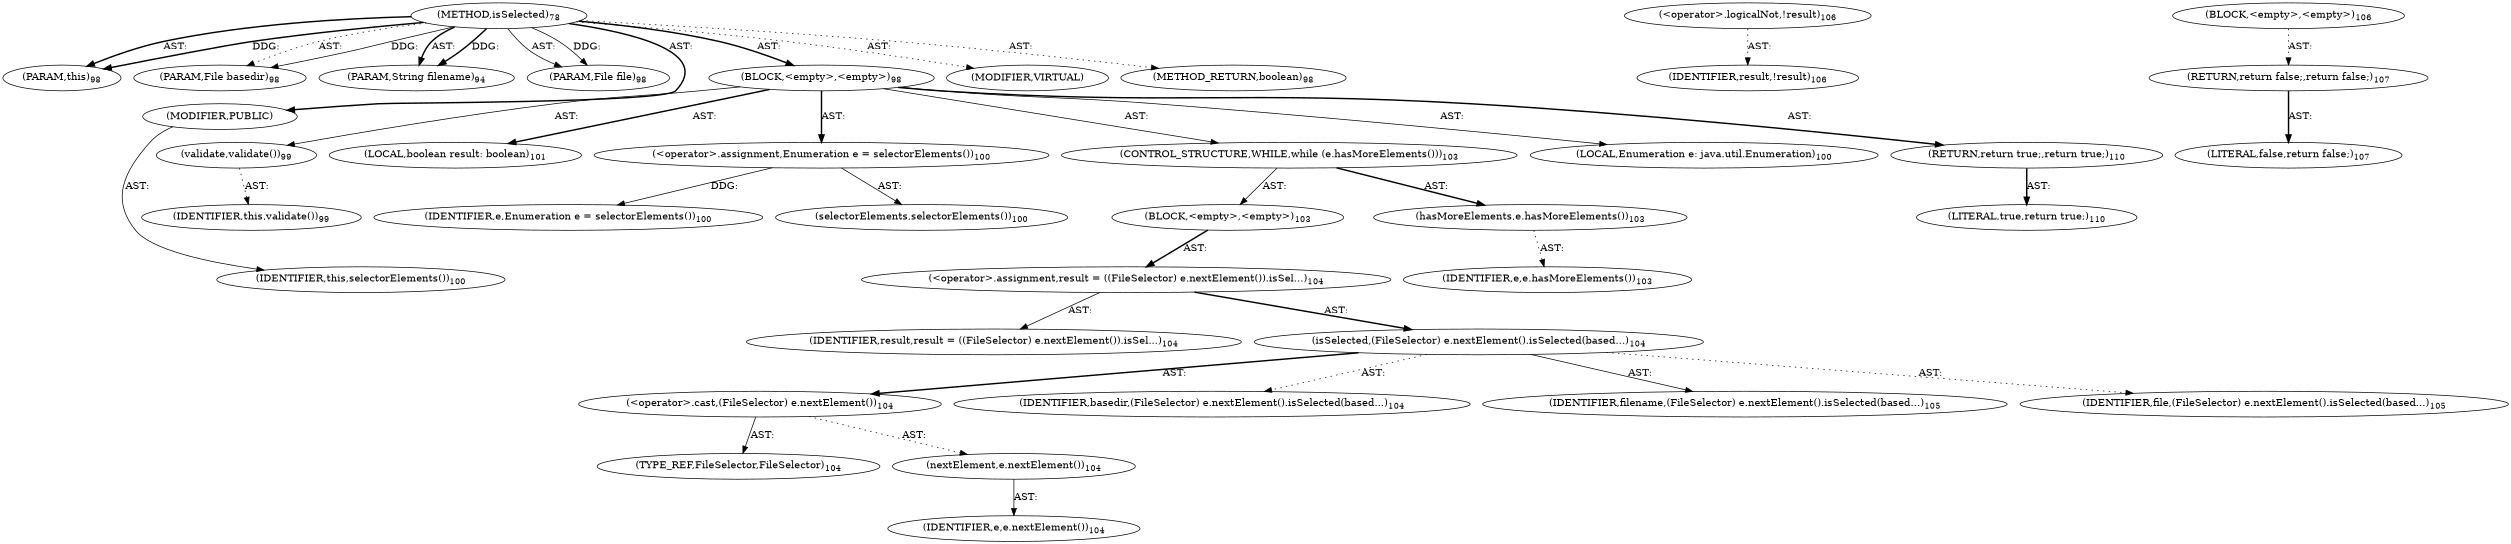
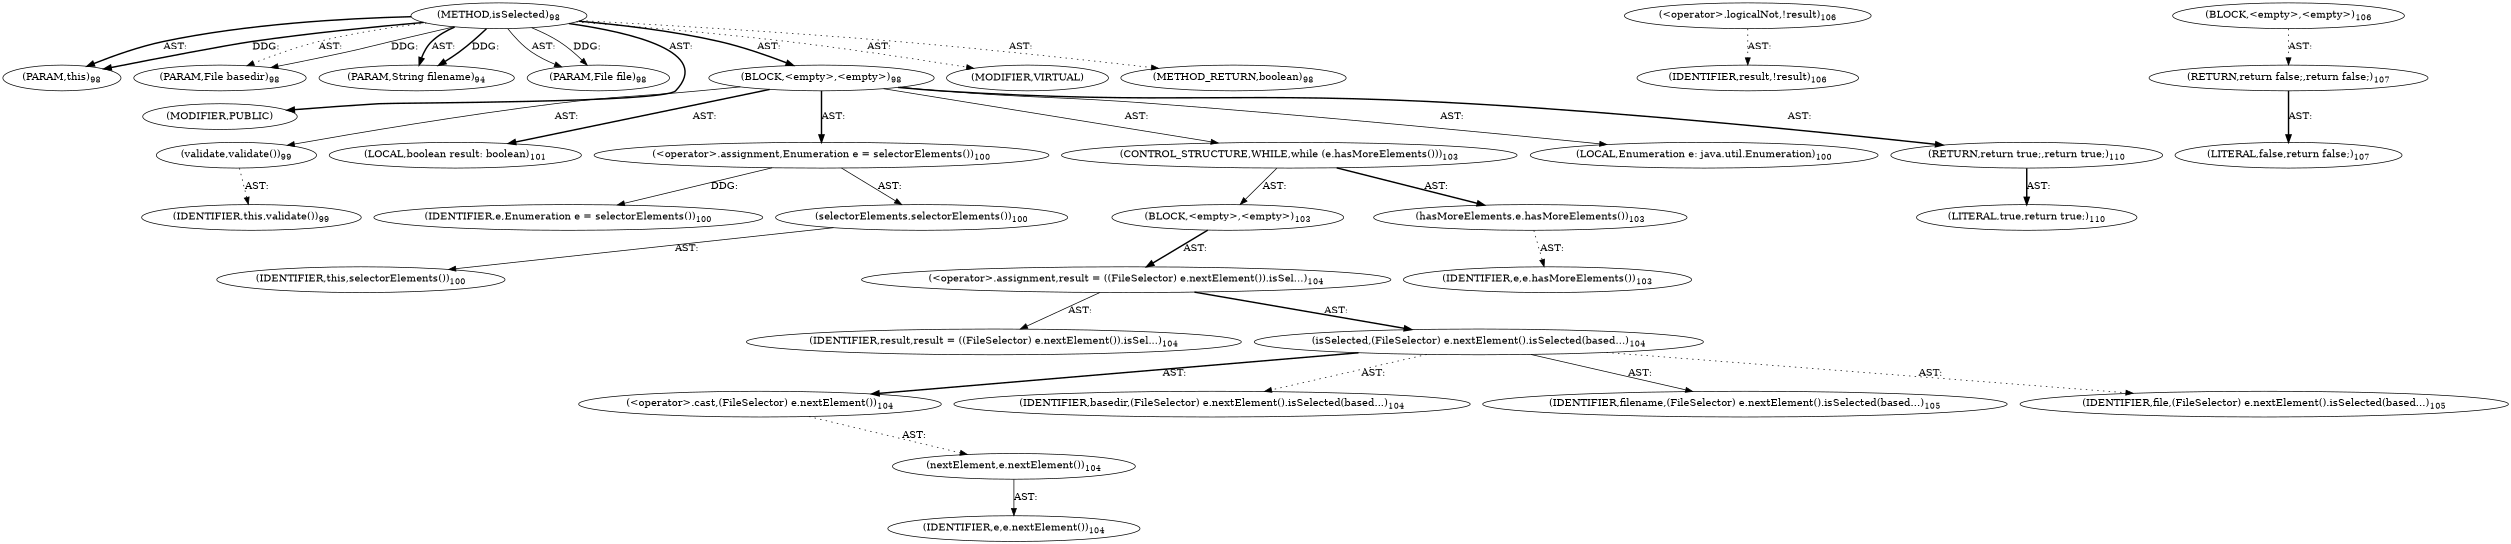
node "(METHOD,isSelected)": text "78" -> "98"
edge "(MODIFIER,PUBLIC)" -> "(IDENTIFIER,this,selectorElements())": now "(selectorElements,selectorElements())" -> "(IDENTIFIER,this,selectorElements())"
node "(TYPE_REF,FileSelector,FileSelector)": removed
